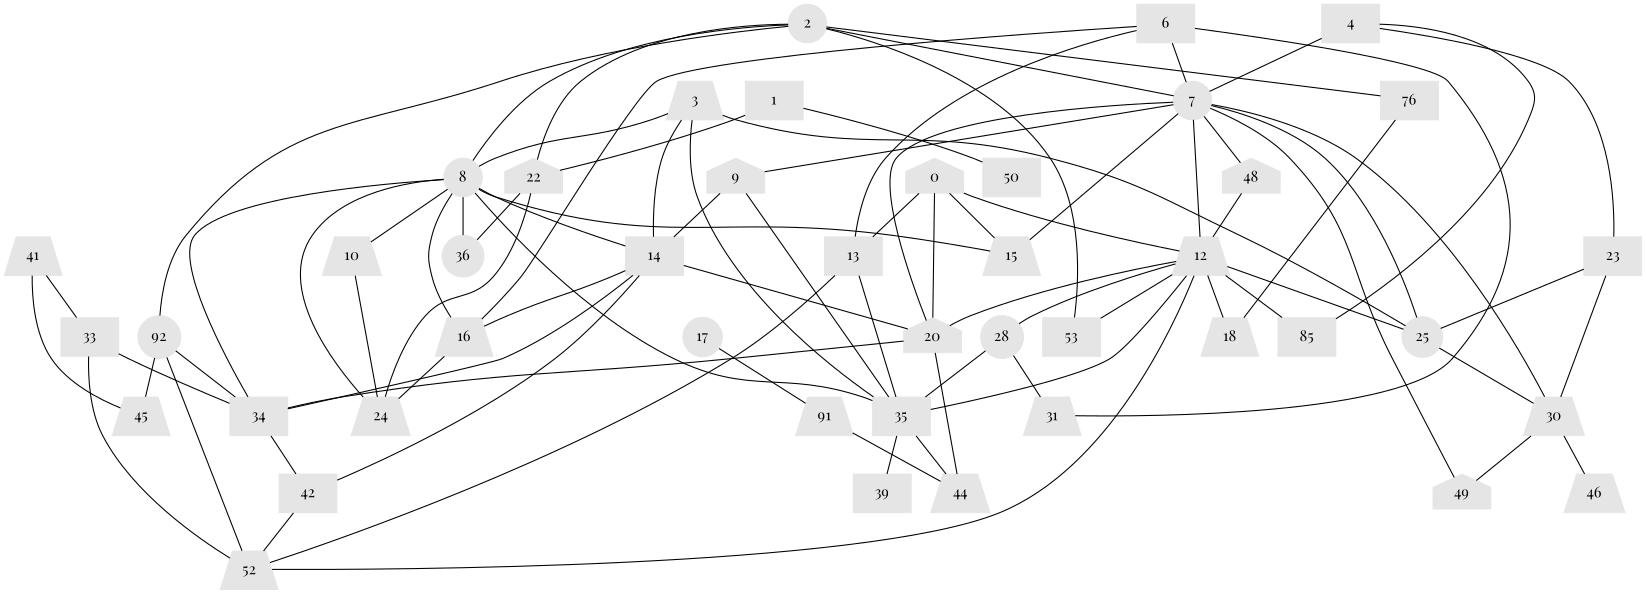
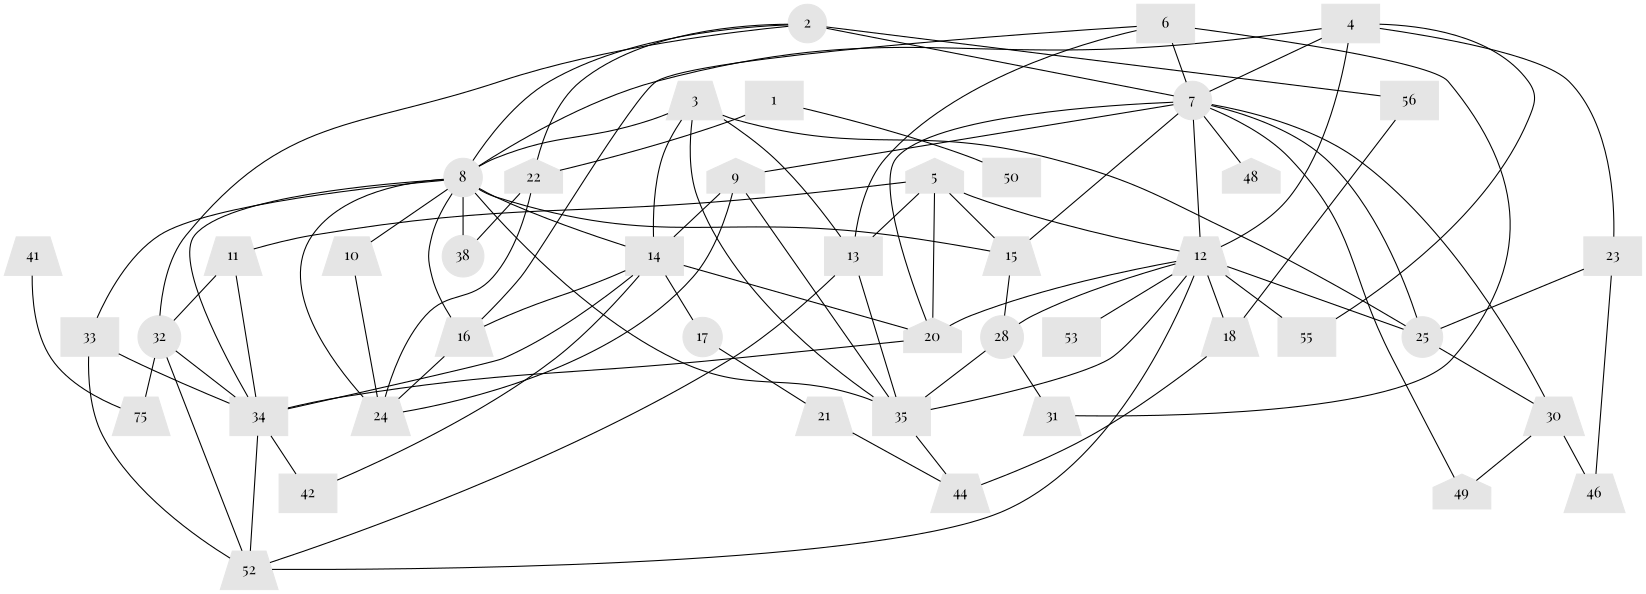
edge "4" -- "8": added
node "76": label "76" -> "56"
edge "2" -- "53": removed
edge "3" -- "13": added
node "0": label "0" -> "5"
edge "48" -- "12": now "4" -- "12"
node "11": added
node "36": label "36" -> "38"
edge "15" -- "28": added
edge "41" -- "33": now "8" -- "33"
edge "14" -- "17": added
edge "23" -- "30": now "23" -- "46"
node "92": label "92" -> "32"
node "85": label "85" -> "55"
edge "9" -- "24": added
edge "20" -- "44": now "18" -- "44"
node "45": label "45" -> "75"
node "91": label "91" -> "21"
node "39": removed
edge "42" -- "52": now "34" -- "52"
